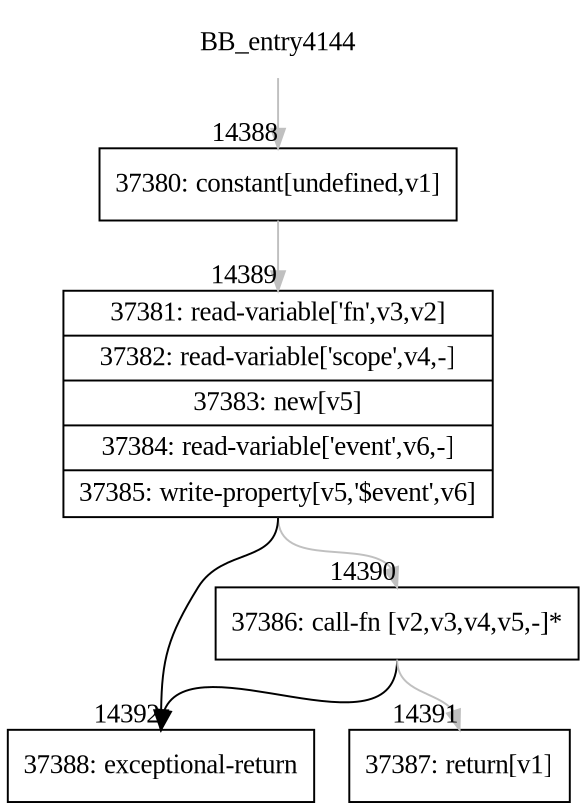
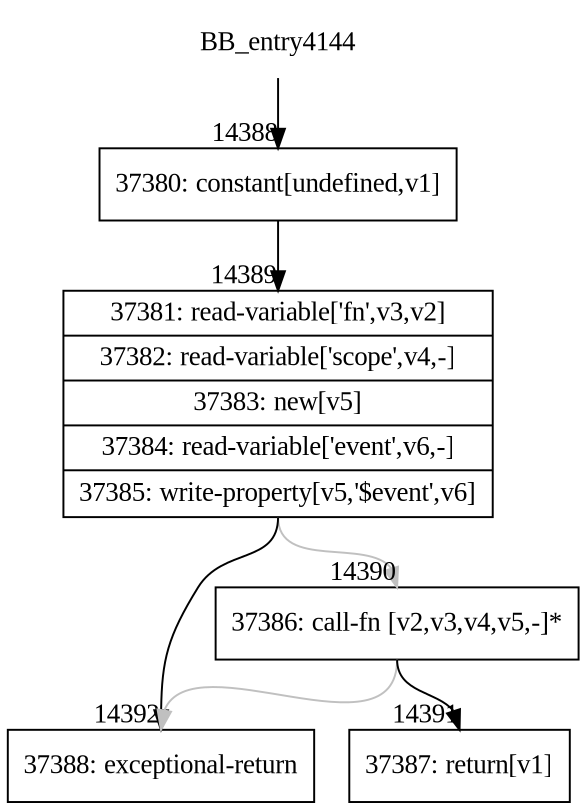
edge "BB_entry4144" -> "37380: constant[undefined,v1]": color gray -> black
edge "37380: constant[undefined,v1]" -> "37381: read-variable['fn',v3,v2]": color gray -> black
edge "37386: call-fn [v2,v3,v4,v5,-]*" -> "37387: return[v1]": color gray -> black
edge "37386: call-fn [v2,v3,v4,v5,-]*" -> "37388: exceptional-return": color black -> gray
